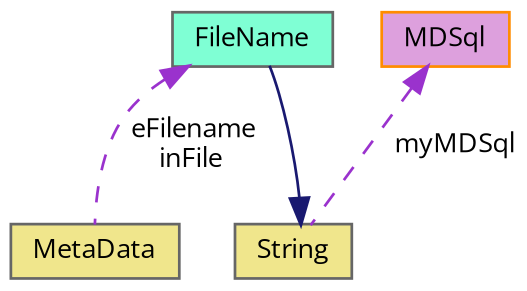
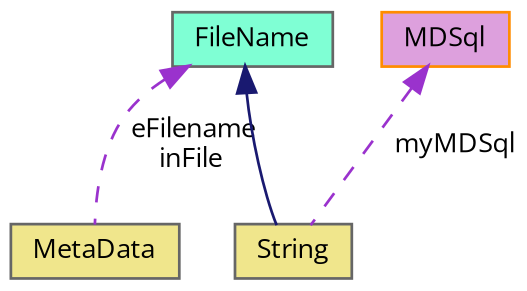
edge "FileName" -> "String": reversed
